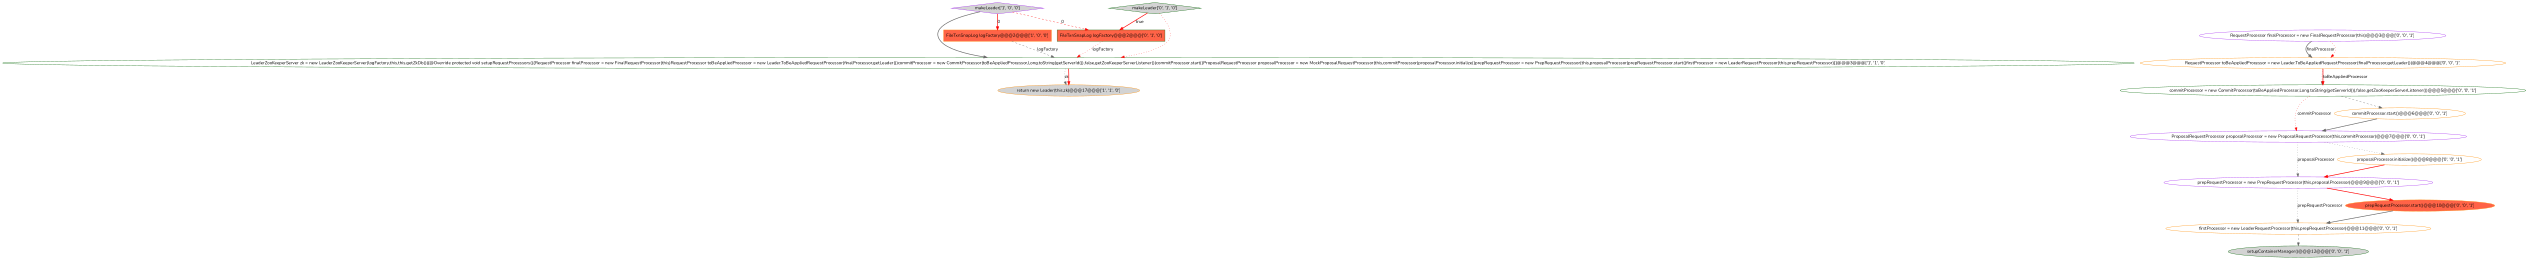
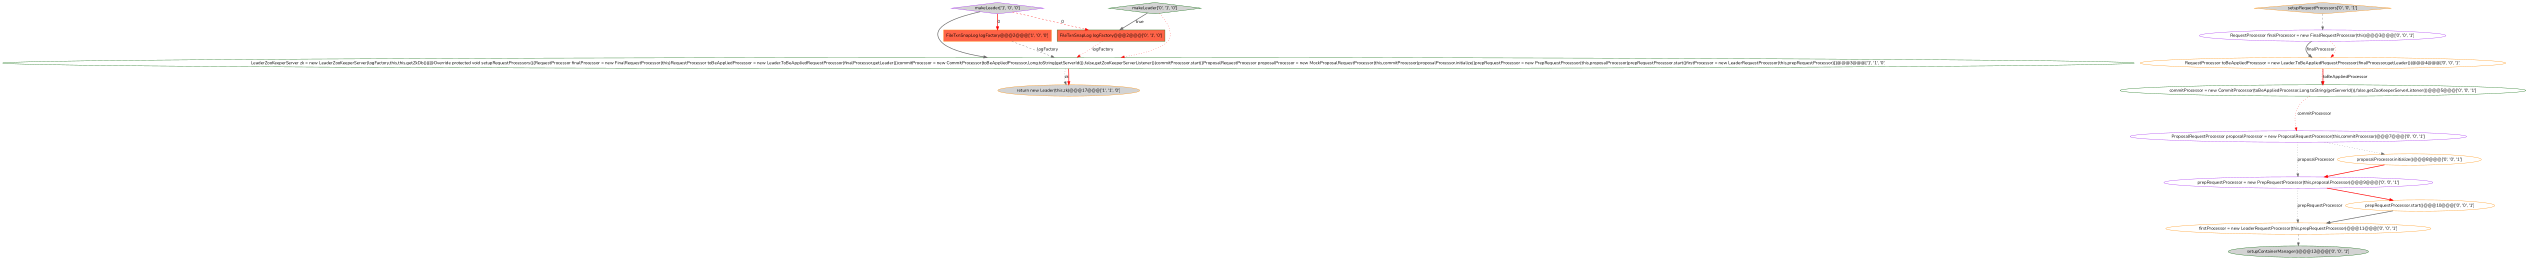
node "setupRequestProcessors['0', '0', '1']": added
edge "makeLeader['0', '1', '0']" -> "FileTxnSnapLog logFactory@@@2@@@['0', '1', '0']": color red -> gray40
node "commitProcessor.start()@@@6@@@['0', '0', '1']": removed
node "prepRequestProcessor.start()@@@10@@@['0', '0', '1']": fillcolor tomato -> white
